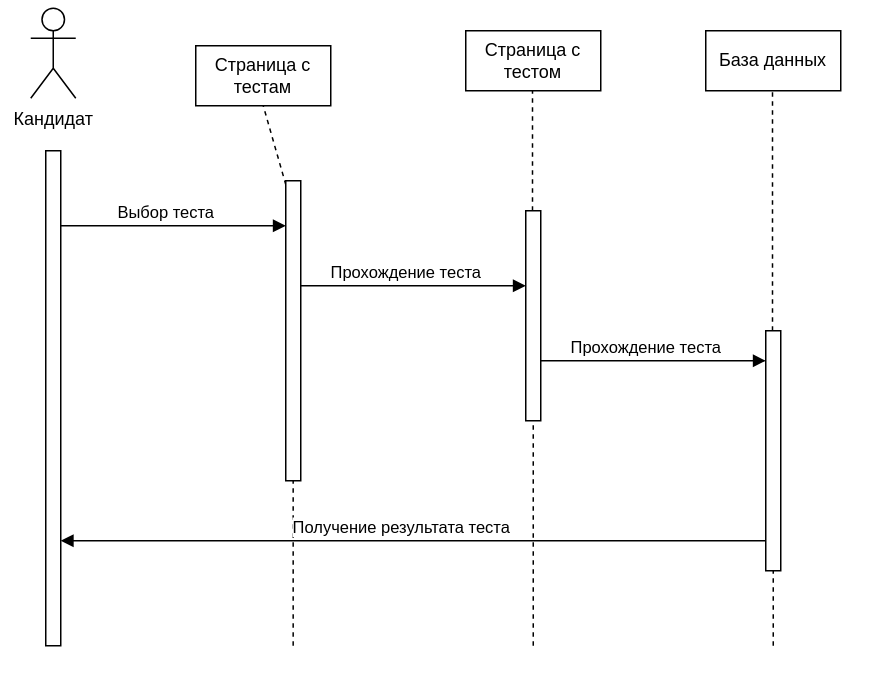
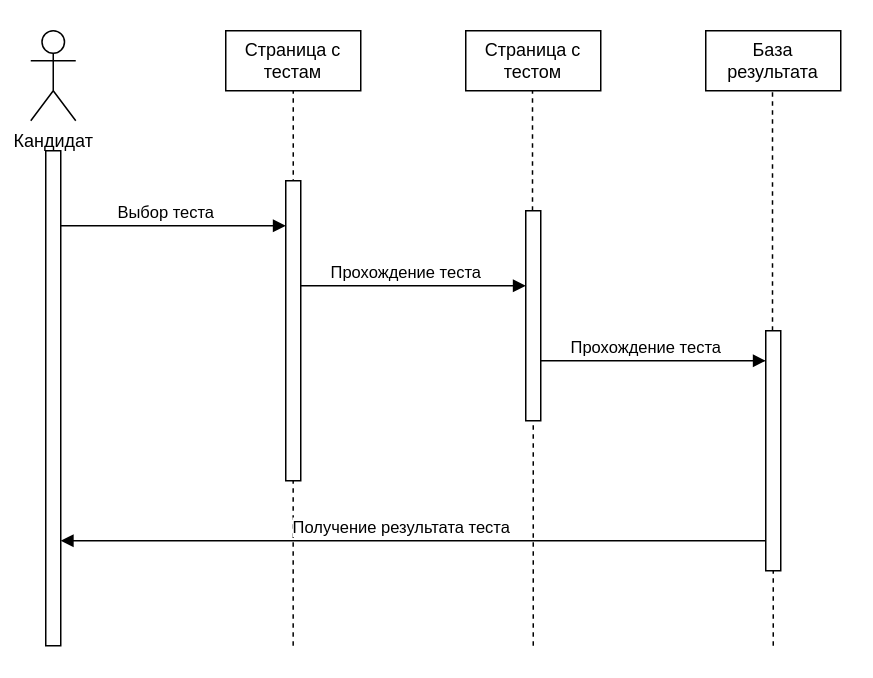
node "Кандидат": moved (53, 53) -> (53, 76)
node "База данных": label "База данных" -> "База результата"
node "Страница с тестам": moved (263, 76) -> (293, 61)
